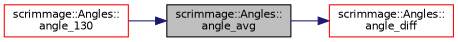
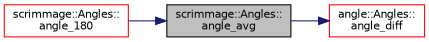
node "scrimmage::Angles:: angle_130": label "scrimmage::Angles:: angle_130" -> "scrimmage::Angles:: angle_180"
node "scrimmage::Angles:: angle_diff": label "scrimmage::Angles:: angle_diff" -> "angle::Angles:: angle_diff"
